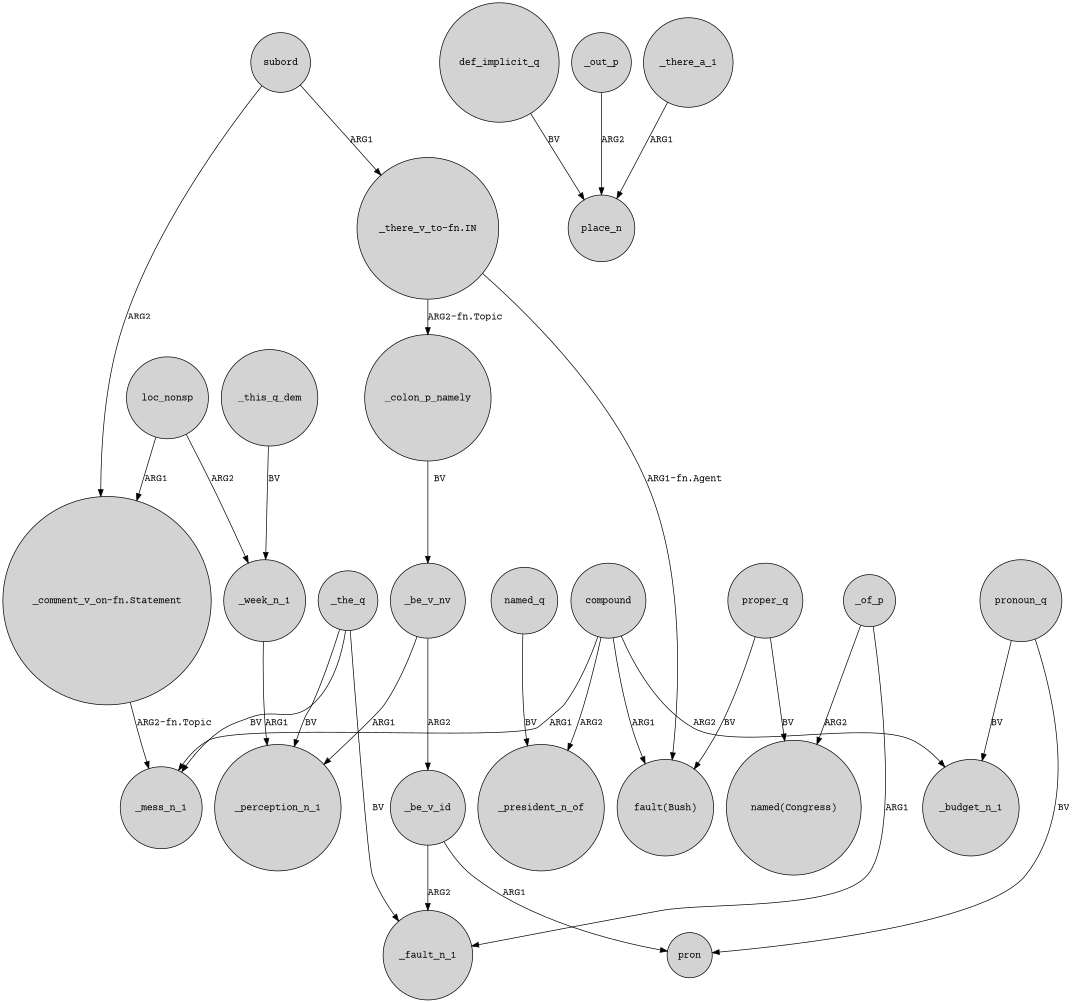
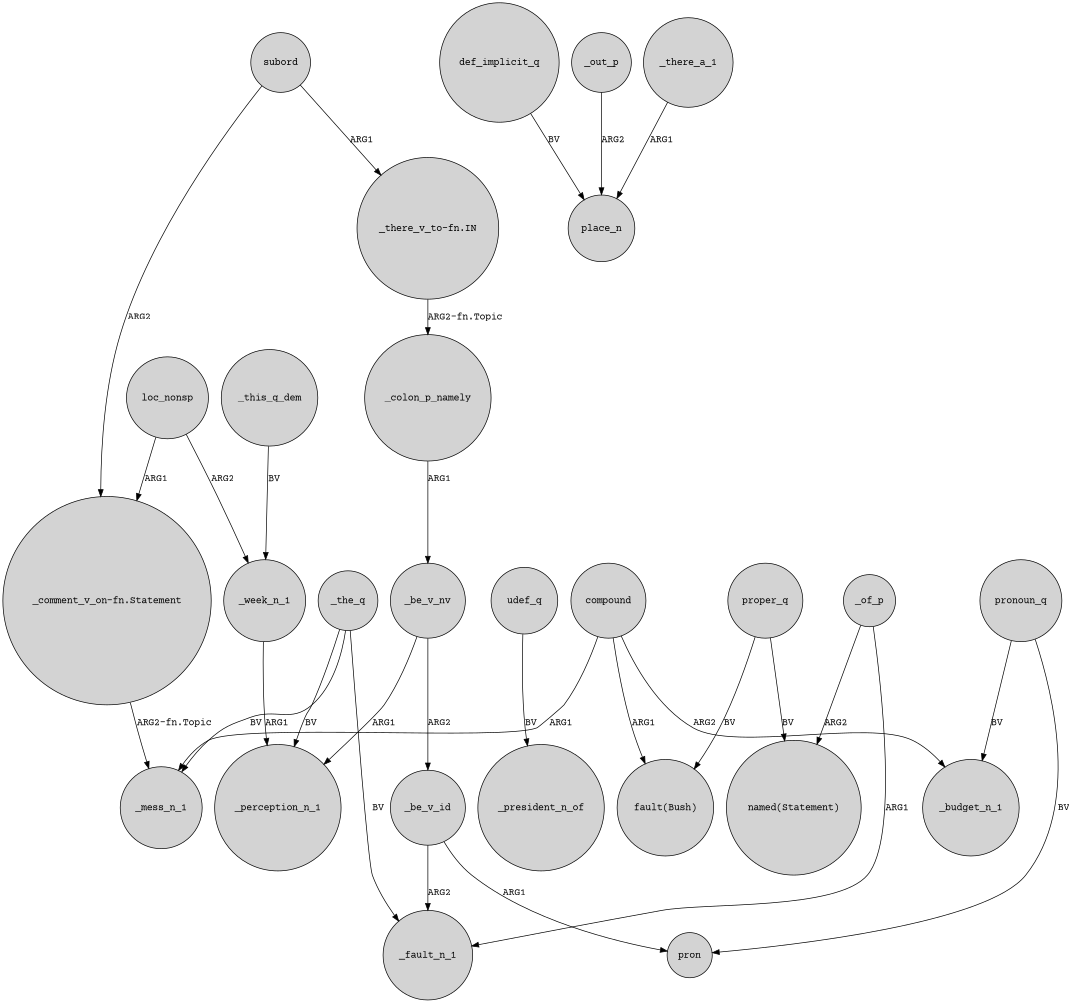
edge "_colon_p_namely" -> "_be_v_nv": label "BV" -> "ARG1"
edge "_there_v_to-fn.IN" -> "fault(Bush)": removed, label "ARG1-fn.Agent"
node "named_q": label "named_q" -> "udef_q"
edge "compound" -> "_president_n_of": removed, label "ARG2"
node "named(Congress)": label "named(Congress)" -> "named(Statement)"
